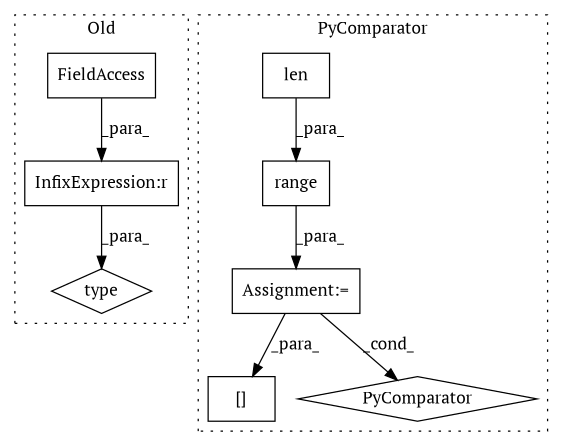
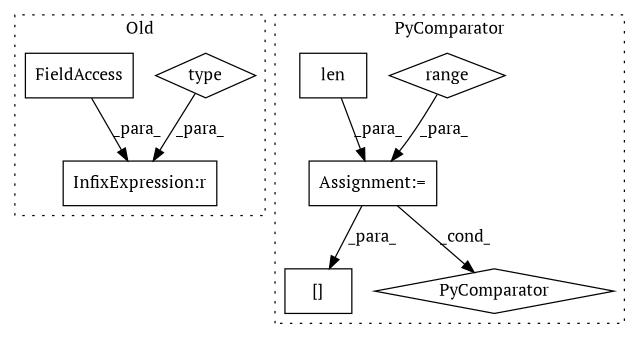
edge "len" -> "range": now "len" -> "Assignment:="
node "range": shape box -> diamond
edge "InfixExpression:r" -> "type": reversed
